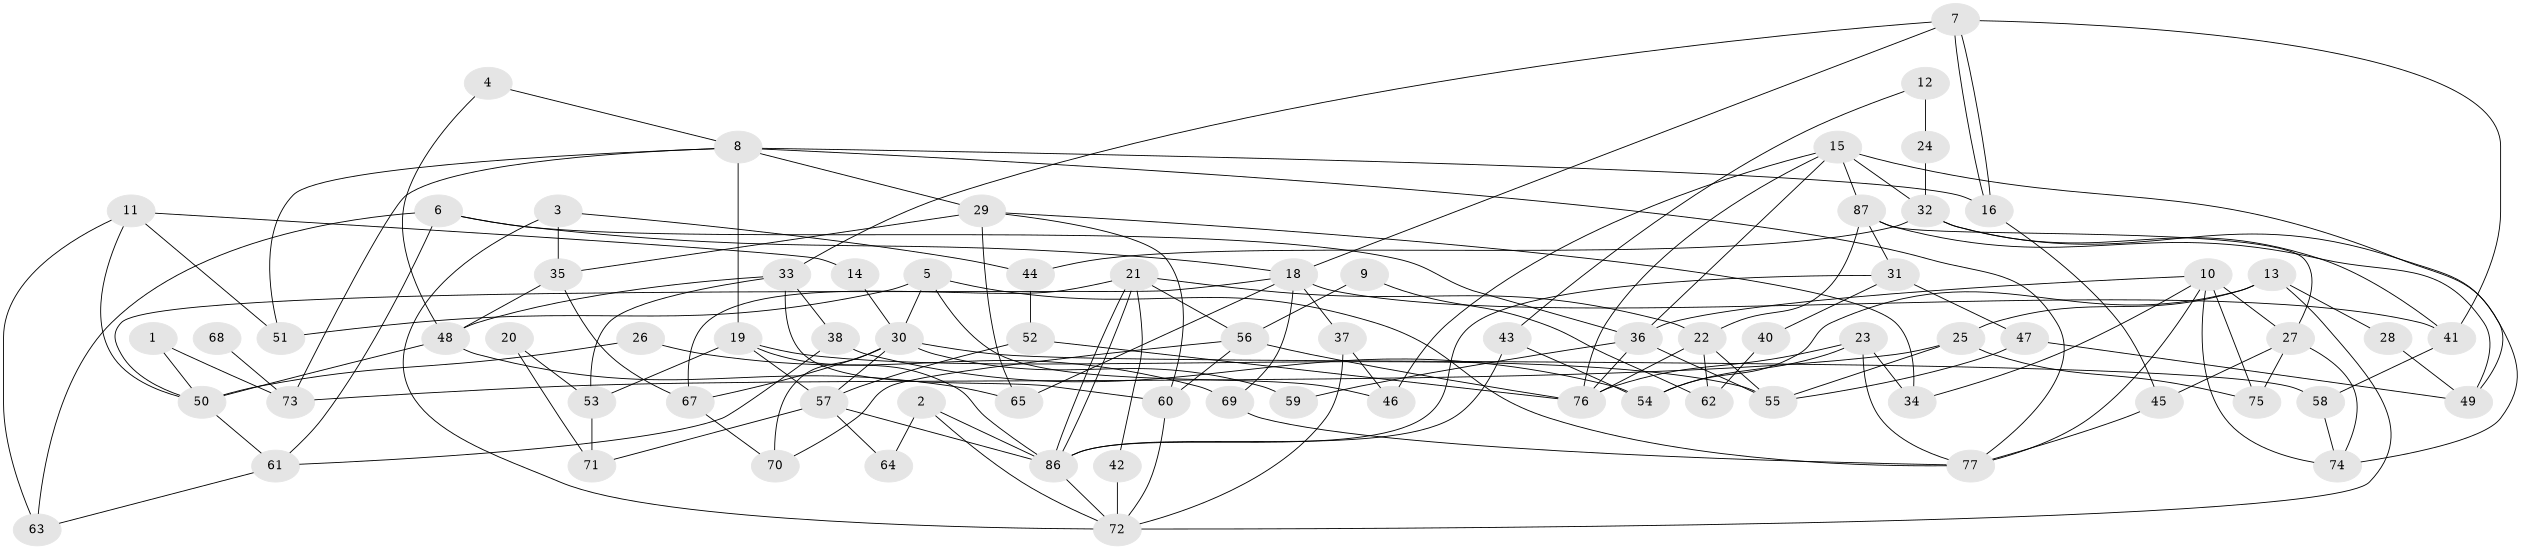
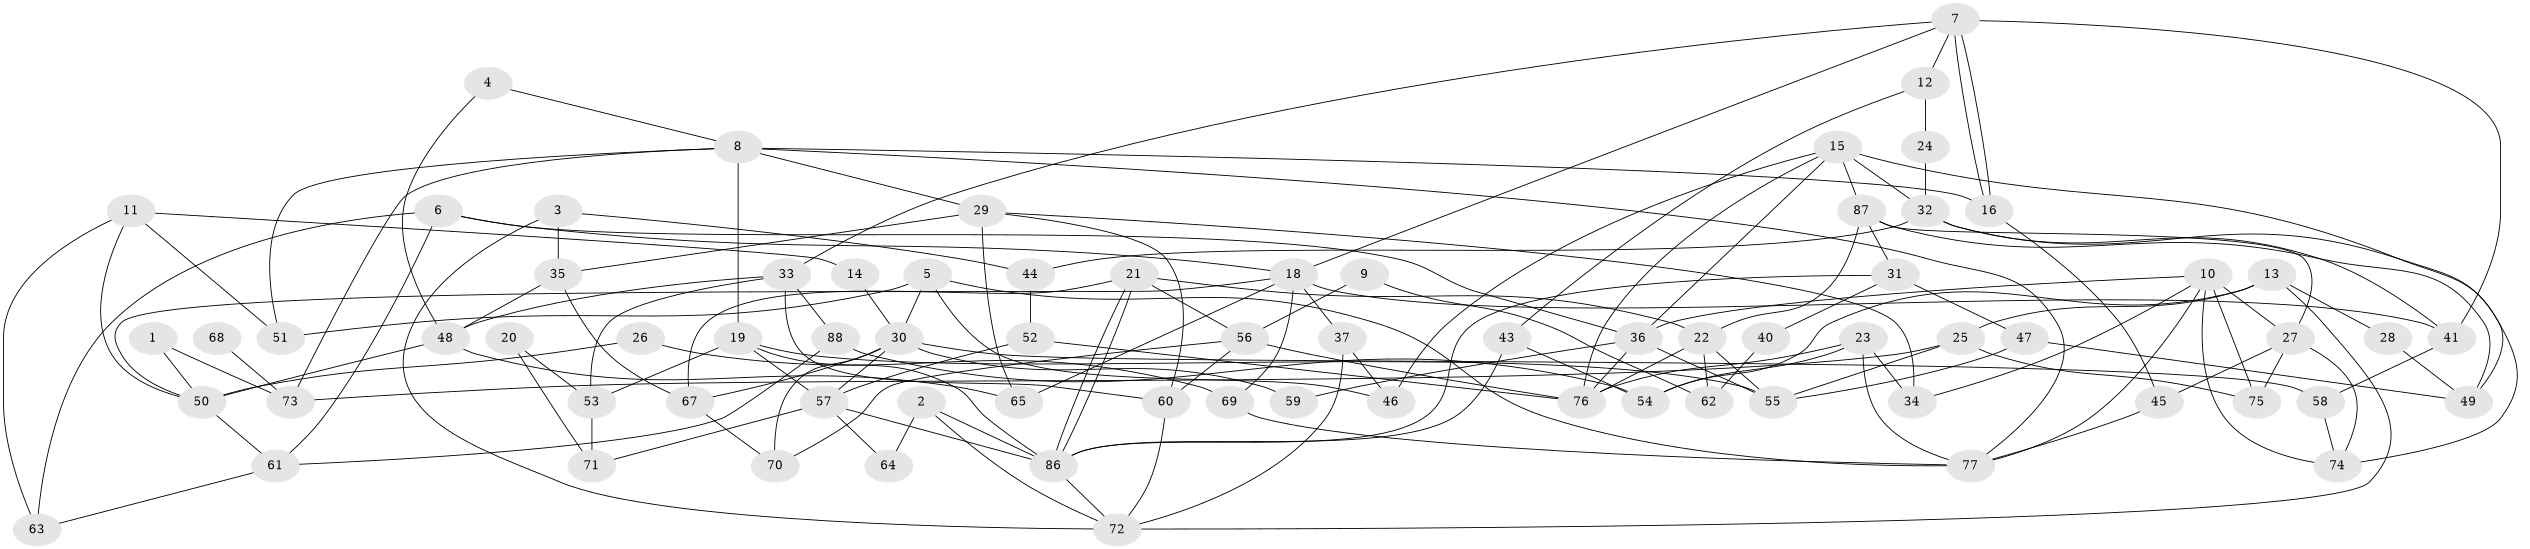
edge "7" -- "12": added
node "38": label "38" -> "88"
node "42": removed
